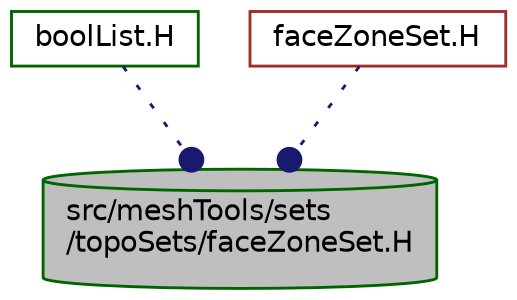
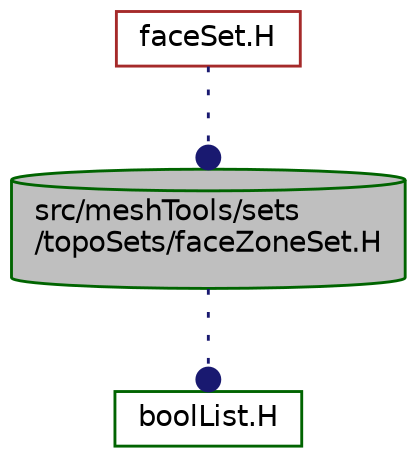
node "faceZoneSet.H": label "faceZoneSet.H" -> "faceSet.H"
edge "boolList.H" -> "src/meshTools/sets /topoSets/faceZoneSet.H": reversed
